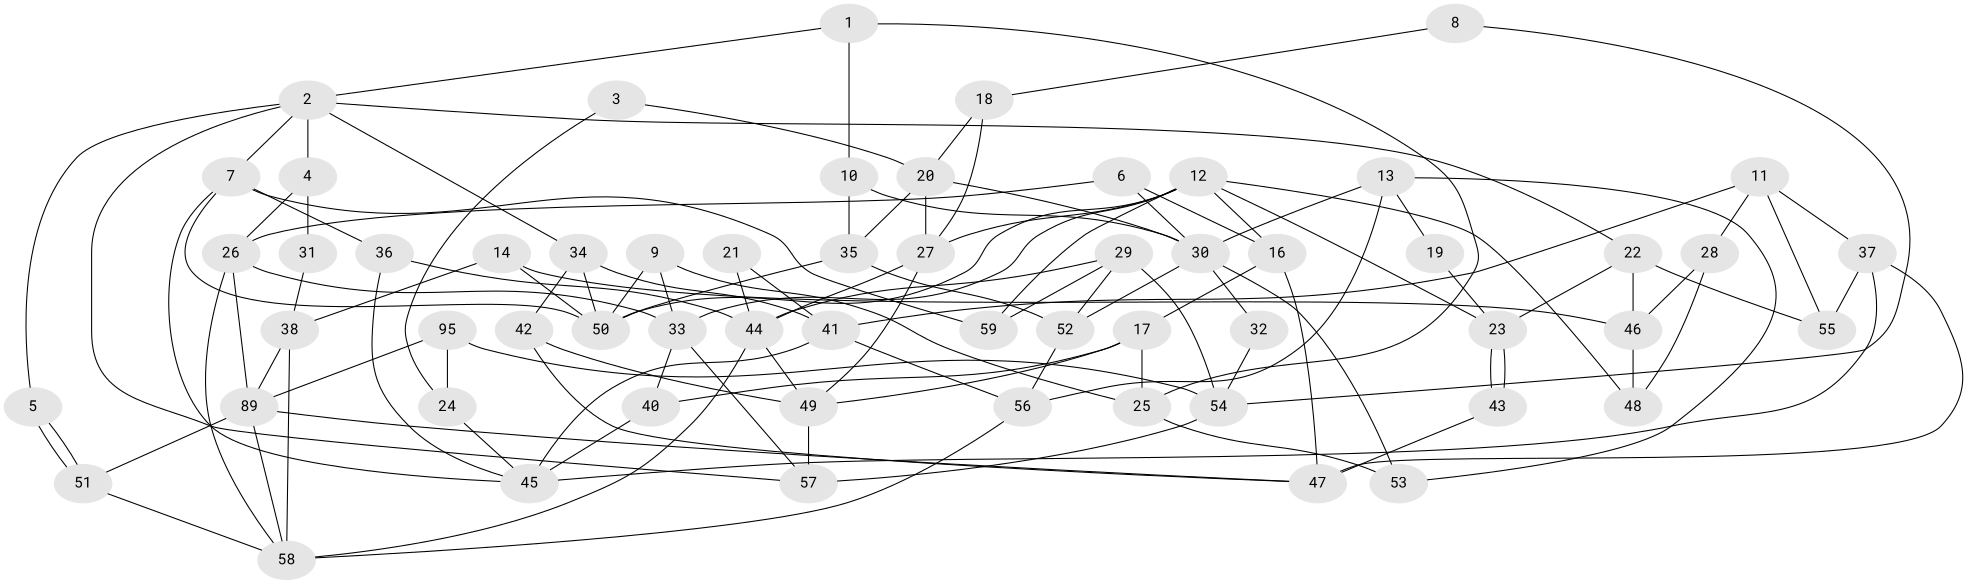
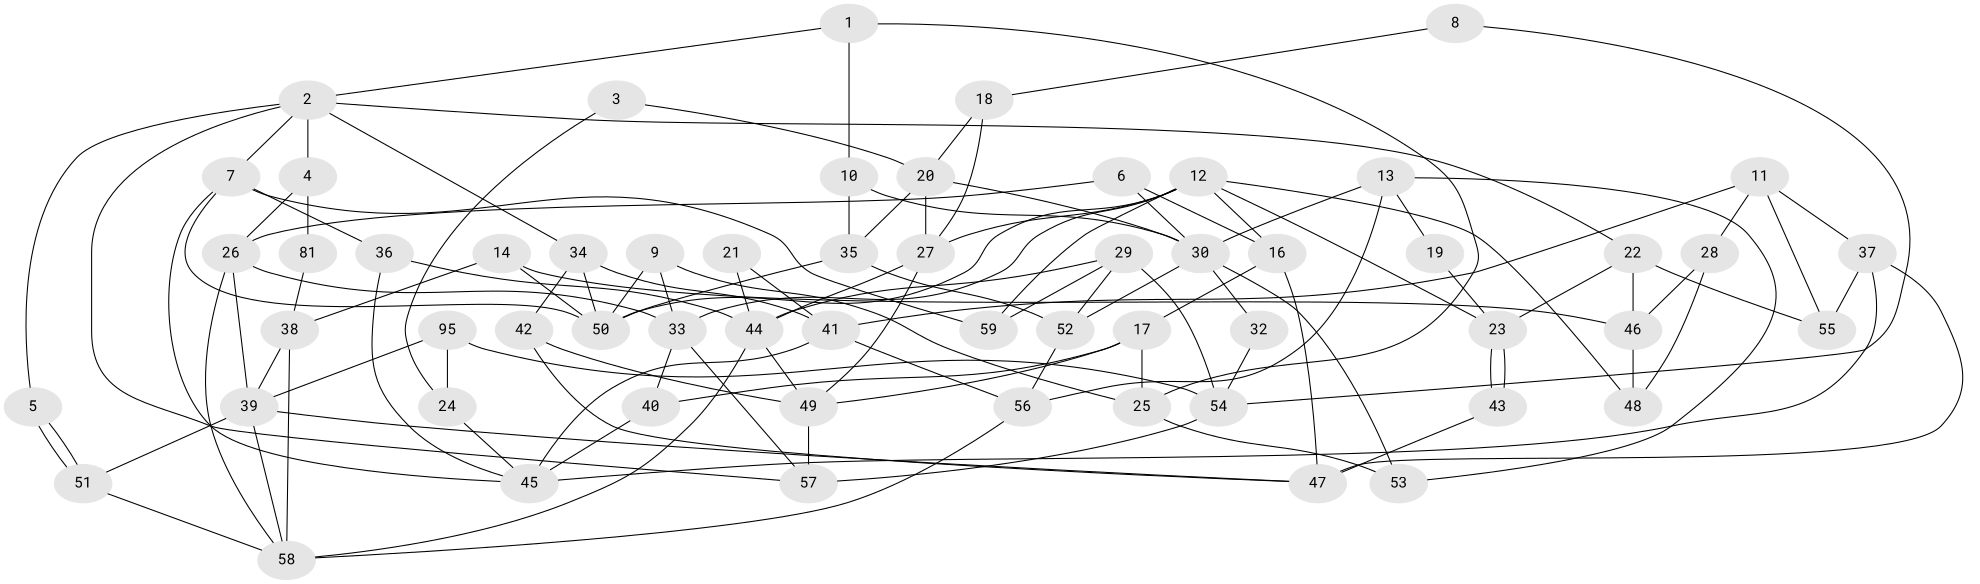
node "31": label "31" -> "81"
node "89": label "89" -> "39"
